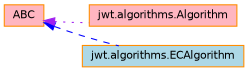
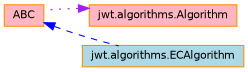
edge "jwt.algorithms.Algorithm" -> "ABC": reversed
